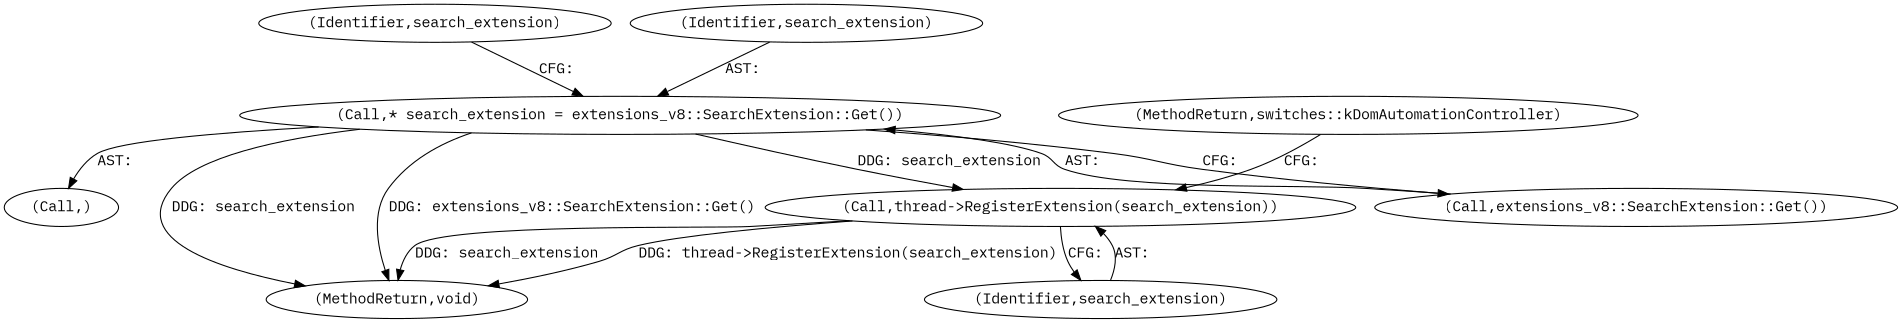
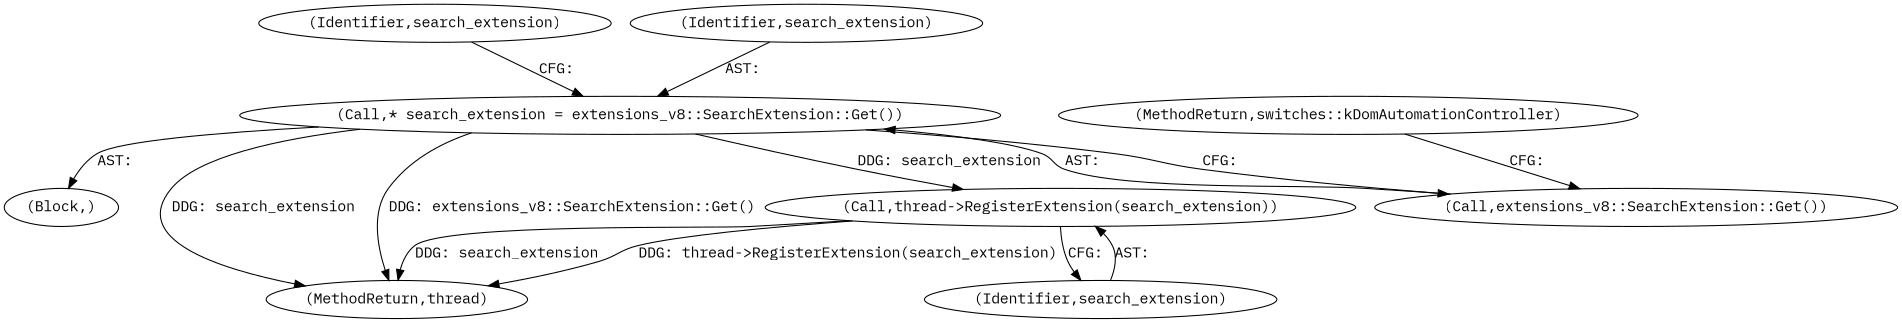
edge "(MethodReturn,switches::kDomAutomationController)" -> "(Call,thread->RegisterExtension(search_extension))": now "(MethodReturn,switches::kDomAutomationController)" -> "(Call,extensions_v8::SearchExtension::Get())"
node "(Call,)": label "(Call,)" -> "(Block,)"
node "(MethodReturn,void)": label "(MethodReturn,void)" -> "(MethodReturn,thread)"
